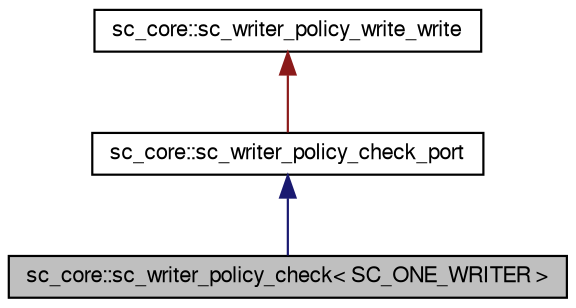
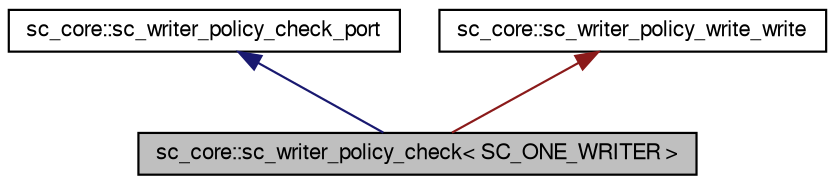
edge "sc_core::sc_writer_policy_check_port" -> "sc_core::sc_writer_policy_write_write": now "sc_core::sc_writer_policy_check< SC_ONE_WRITER >" -> "sc_core::sc_writer_policy_write_write"
